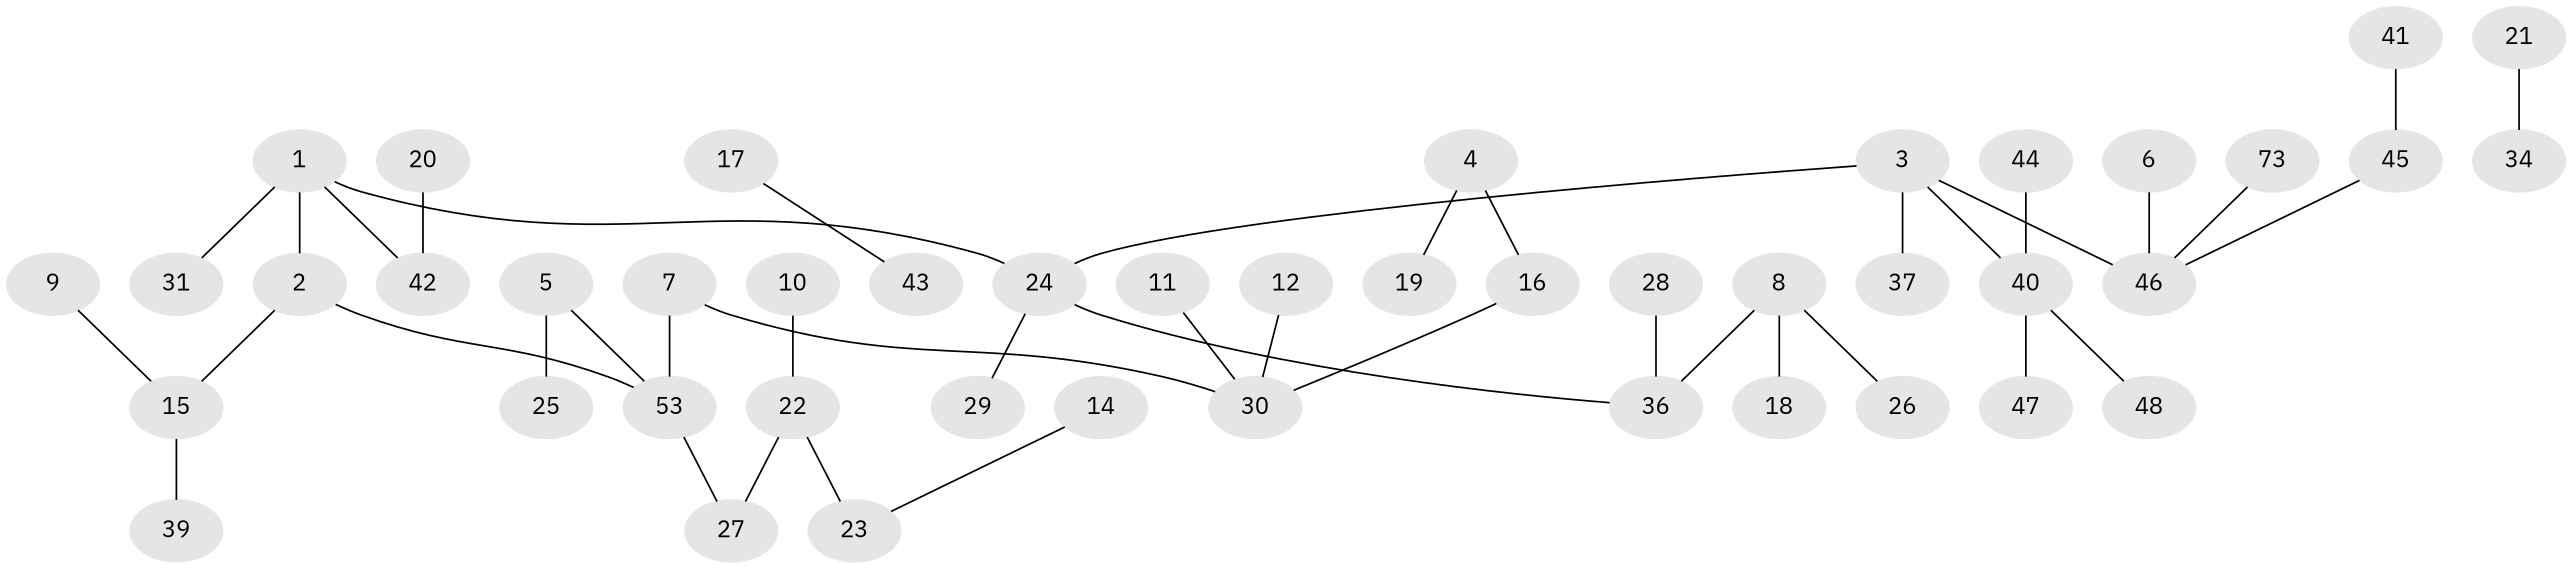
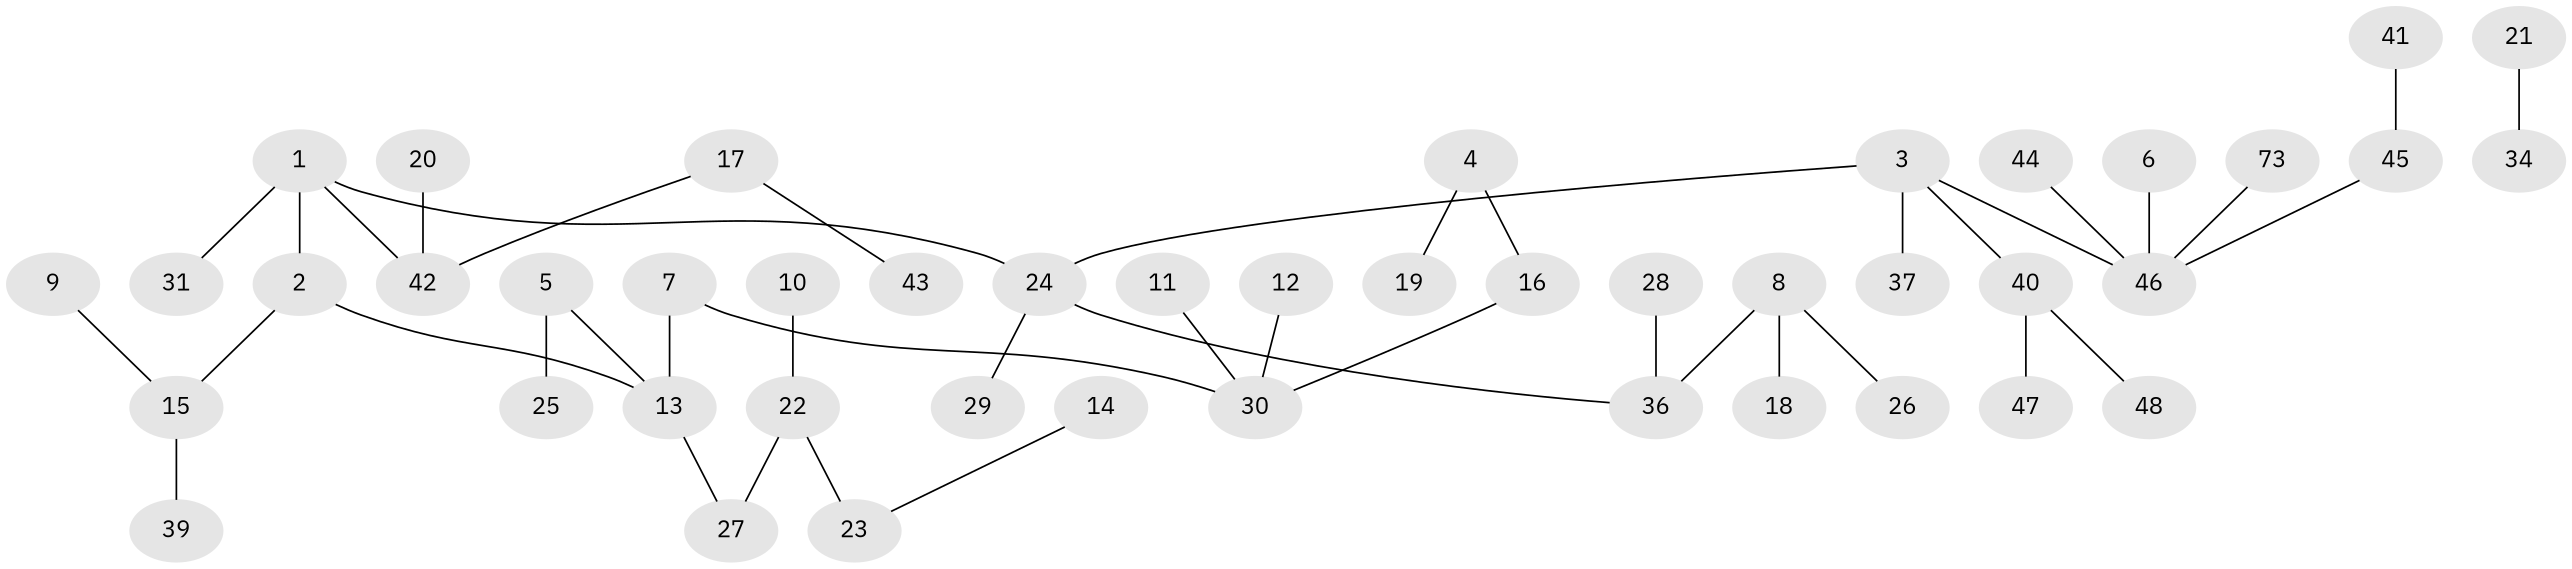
edge "44" -- "40": now "44" -- "46"
edge "17" -- "42": added
node "53": label "53" -> "13"
